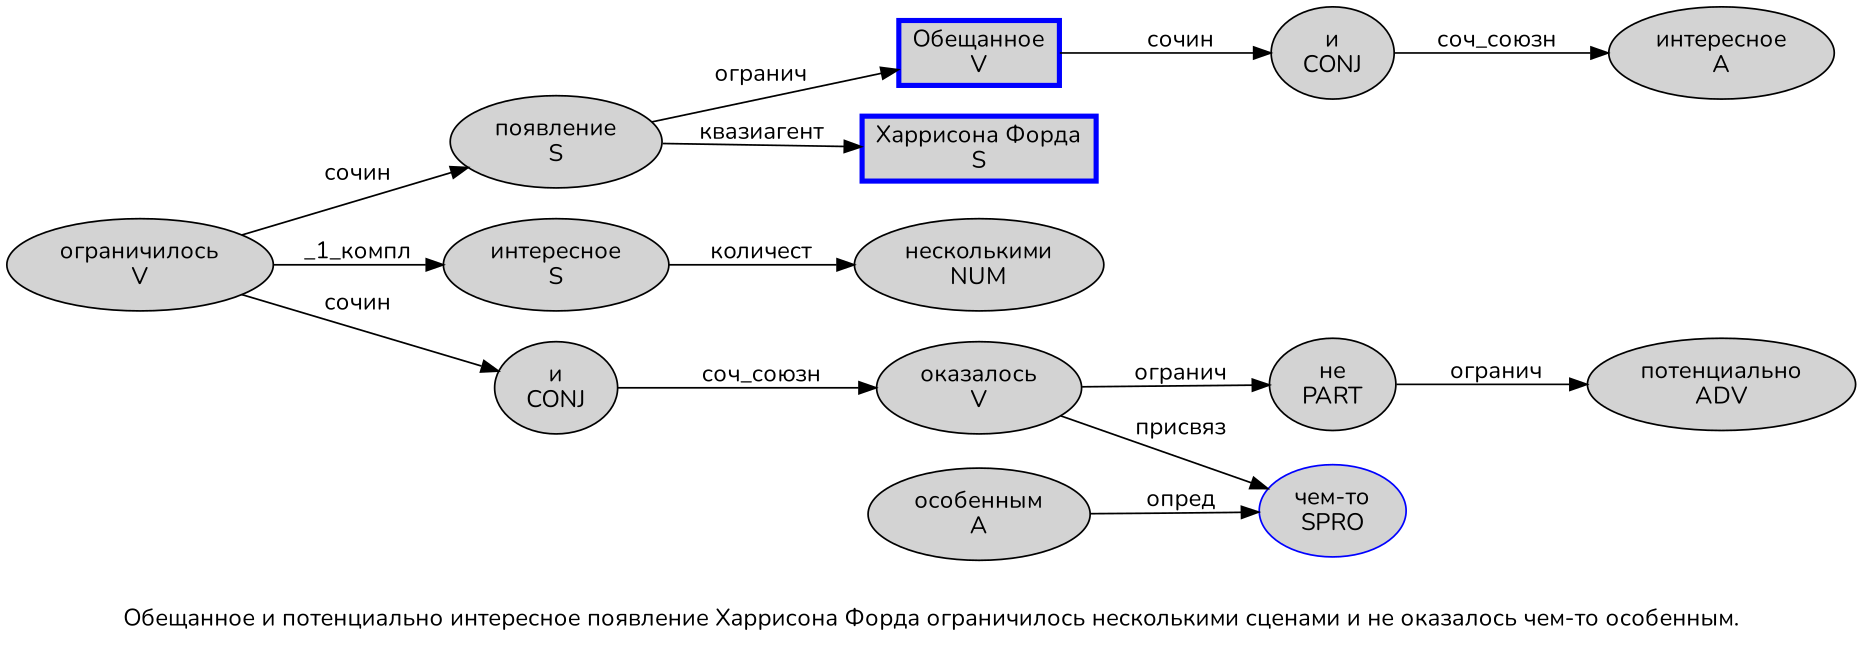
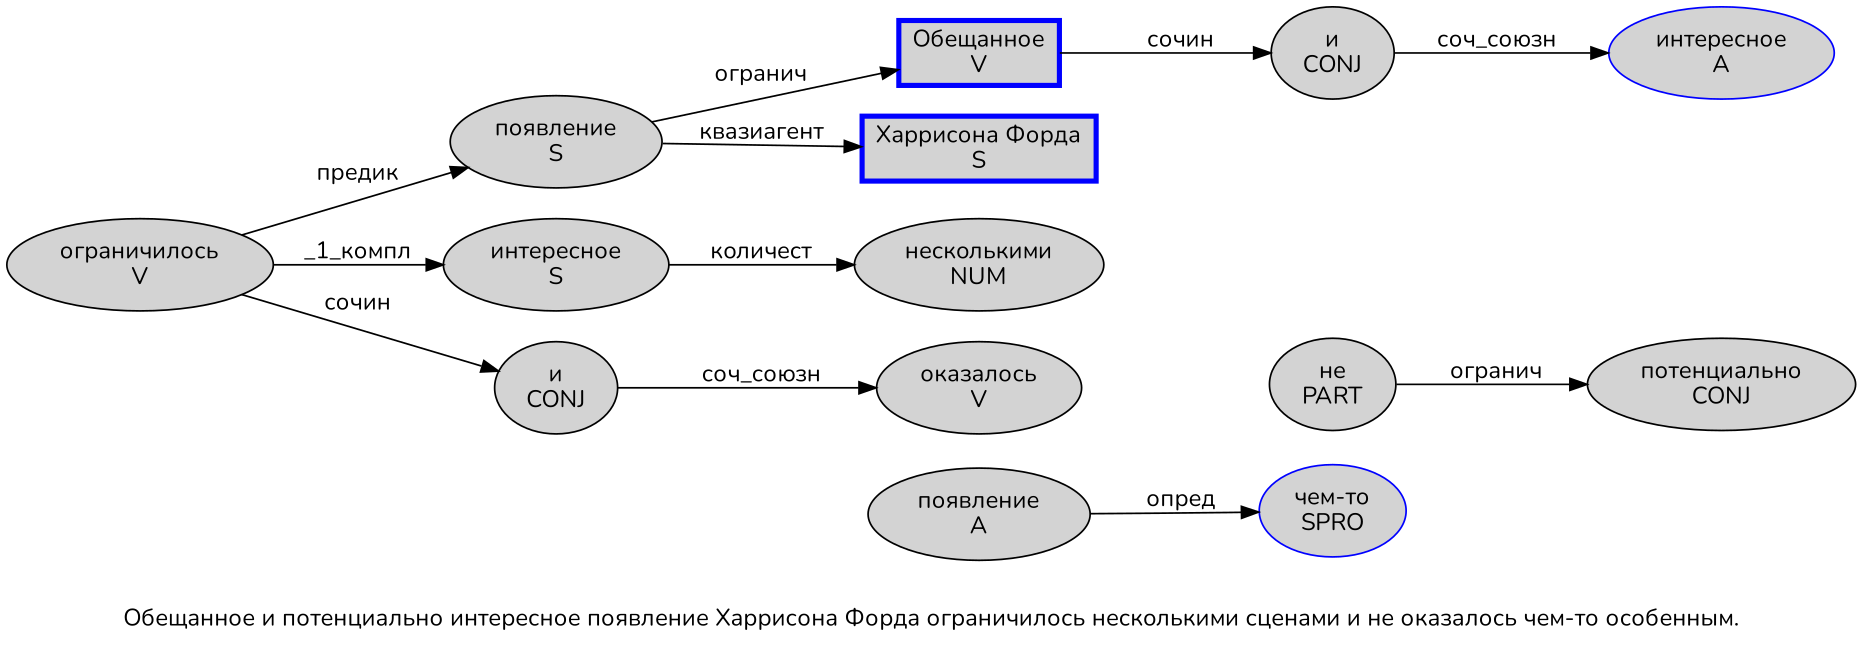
node "интересное A": color black -> blue
edge "ограничилось V" -> "появление S": label "сочин" -> "предик"
node "потенциально ADV": label "потенциально ADV" -> "потенциально CONJ"
edge "оказалось V" -> "не PART": removed, label "огранич"
edge "оказалось V" -> "чем-то SPRO": removed, label "присвяз"
node "особенным A": label "особенным A" -> "появление A"
